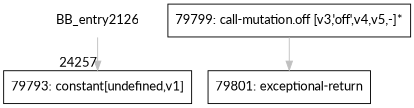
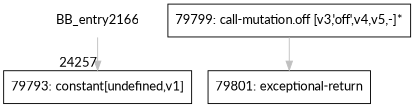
node "BB_entry2126": label "BB_entry2126" -> "BB_entry2166"
